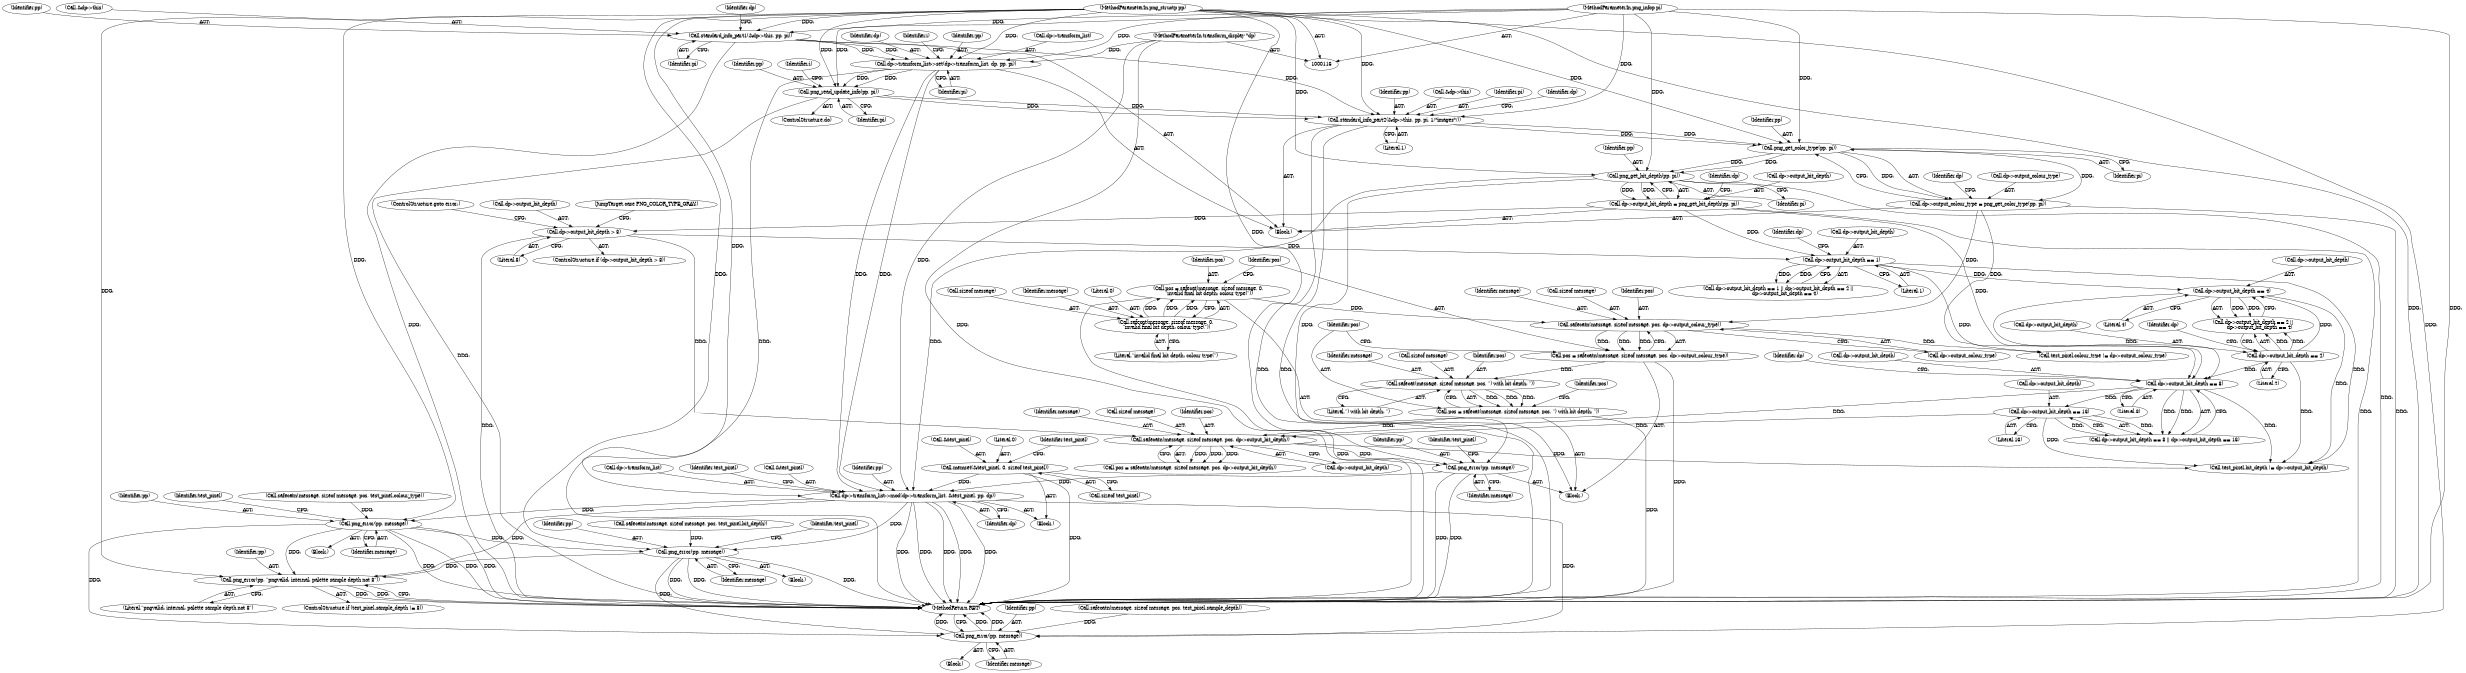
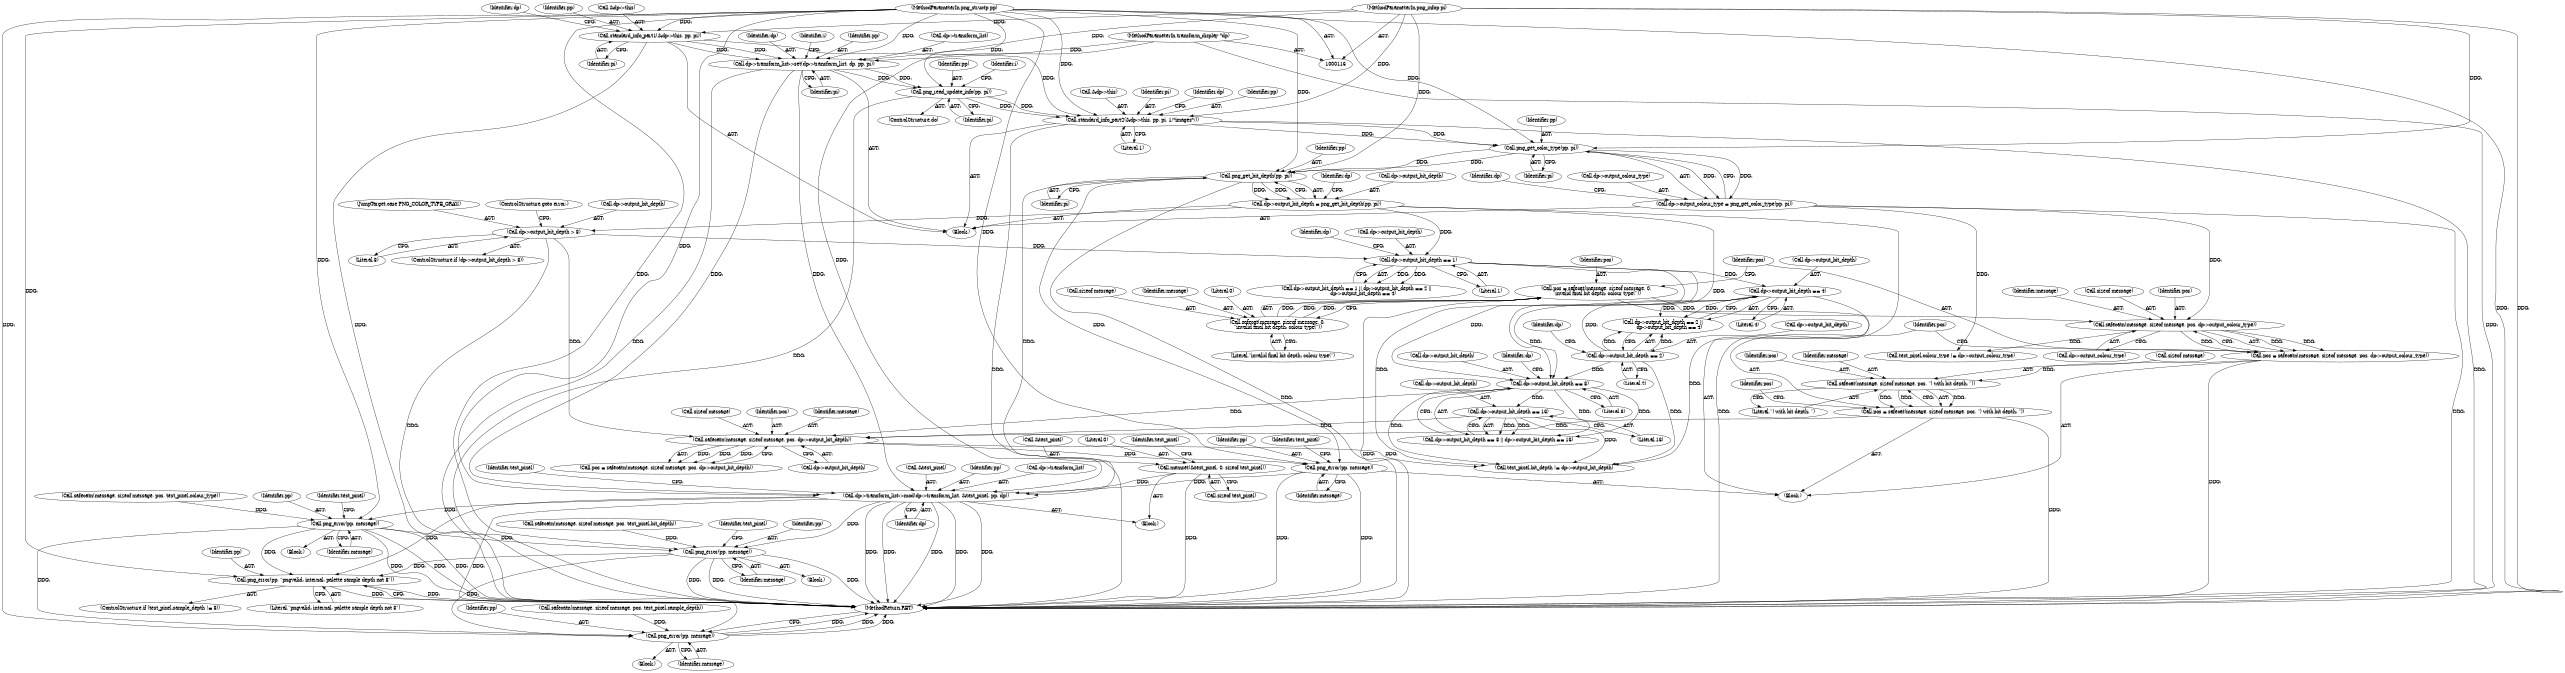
edge "(MethodParameterIn,png_infop pi)" -> "(Call,png_read_update_info(pp, pi))": removed, label "DDG:"
edge "(JumpTarget,case PNG_COLOR_TYPE_GRAY:)" -> "(Call,dp->output_bit_depth > 8)": label "CFG: " -> "AST: "
